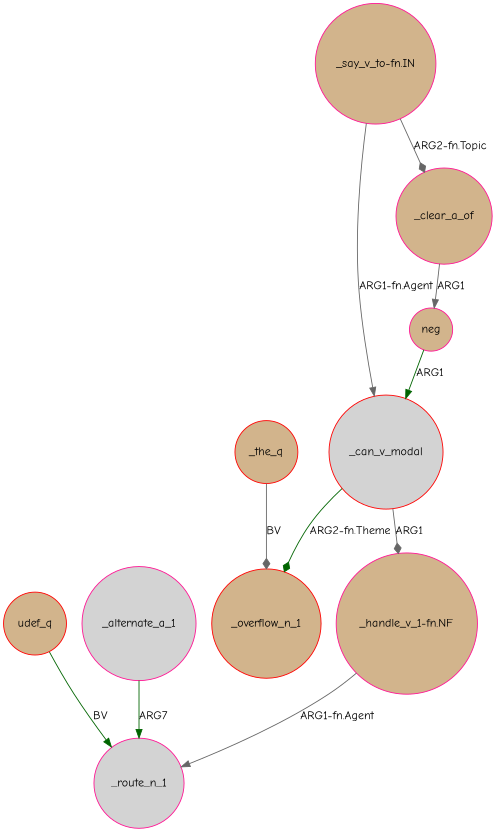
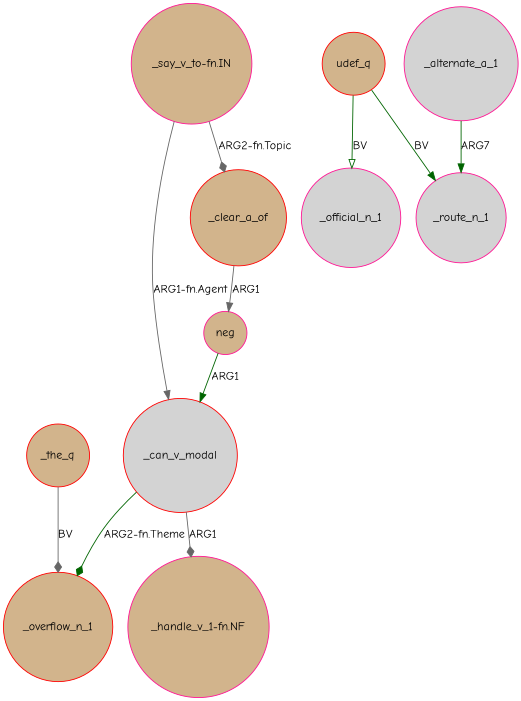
node "_clear_a_of": color deeppink -> red
node "_official_n_1": added
edge "_handle_v_1-fn.NF" -> "_route_n_1": removed, label "ARG1-fn.Agent"
